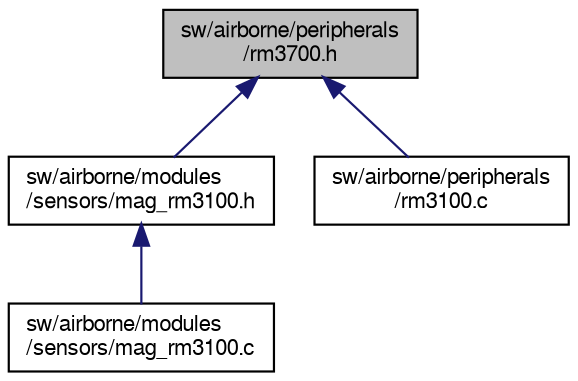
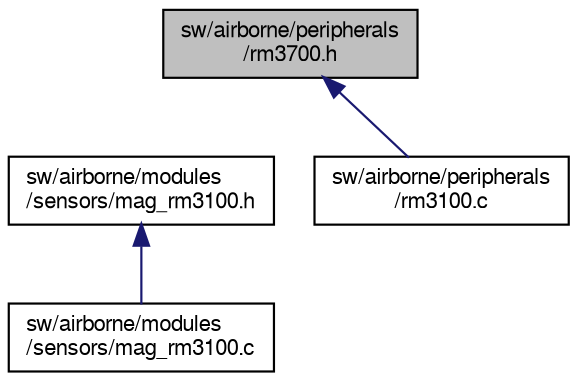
edge "sw/airborne/modules /sensors/mag_rm3100.h" -> "sw/airborne/peripherals /rm3700.h": removed
